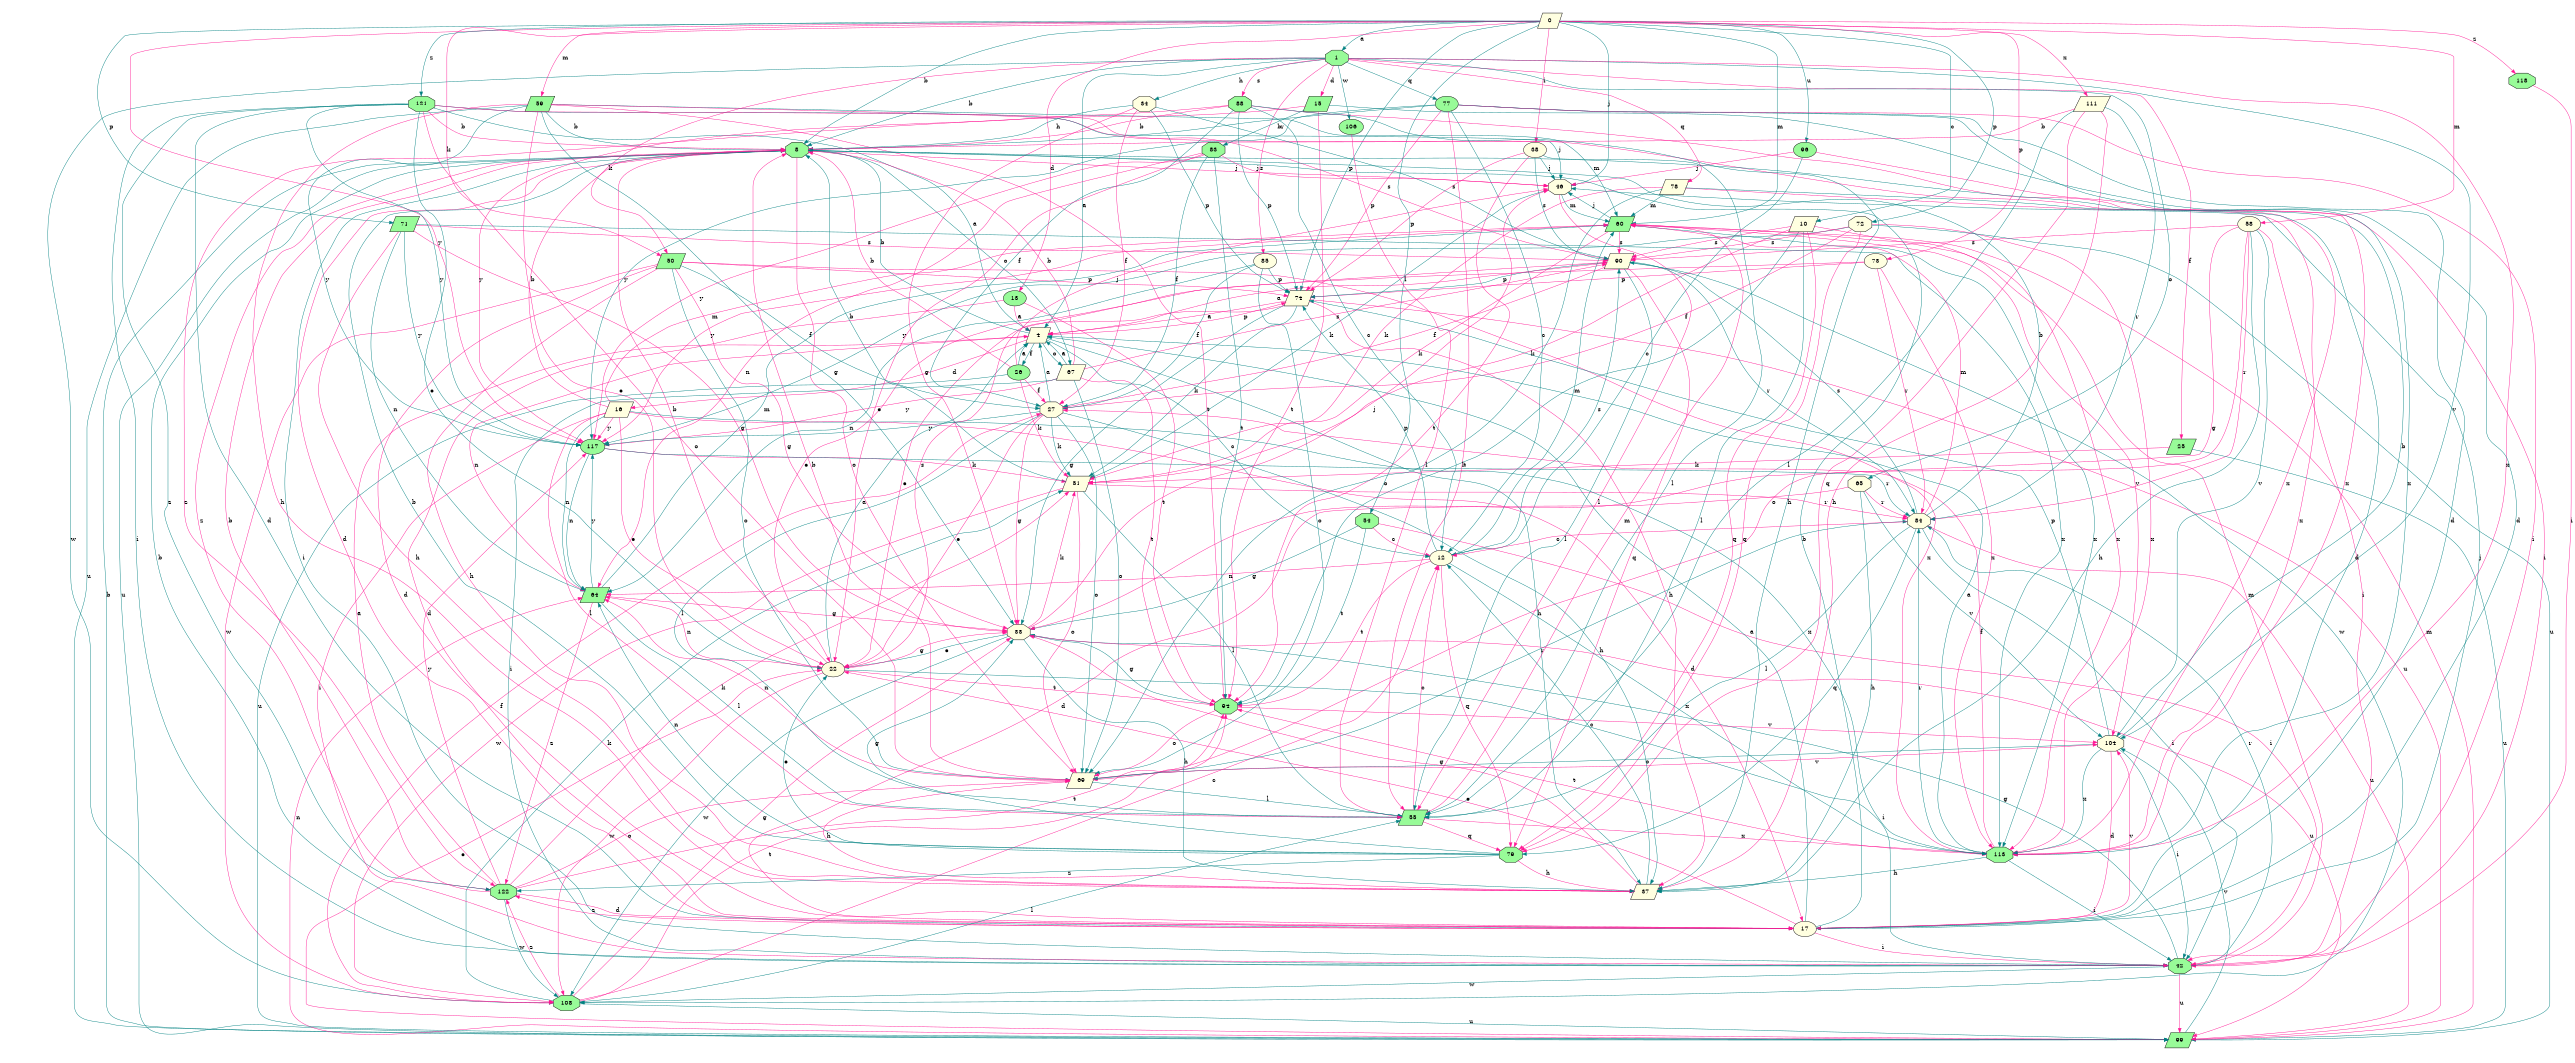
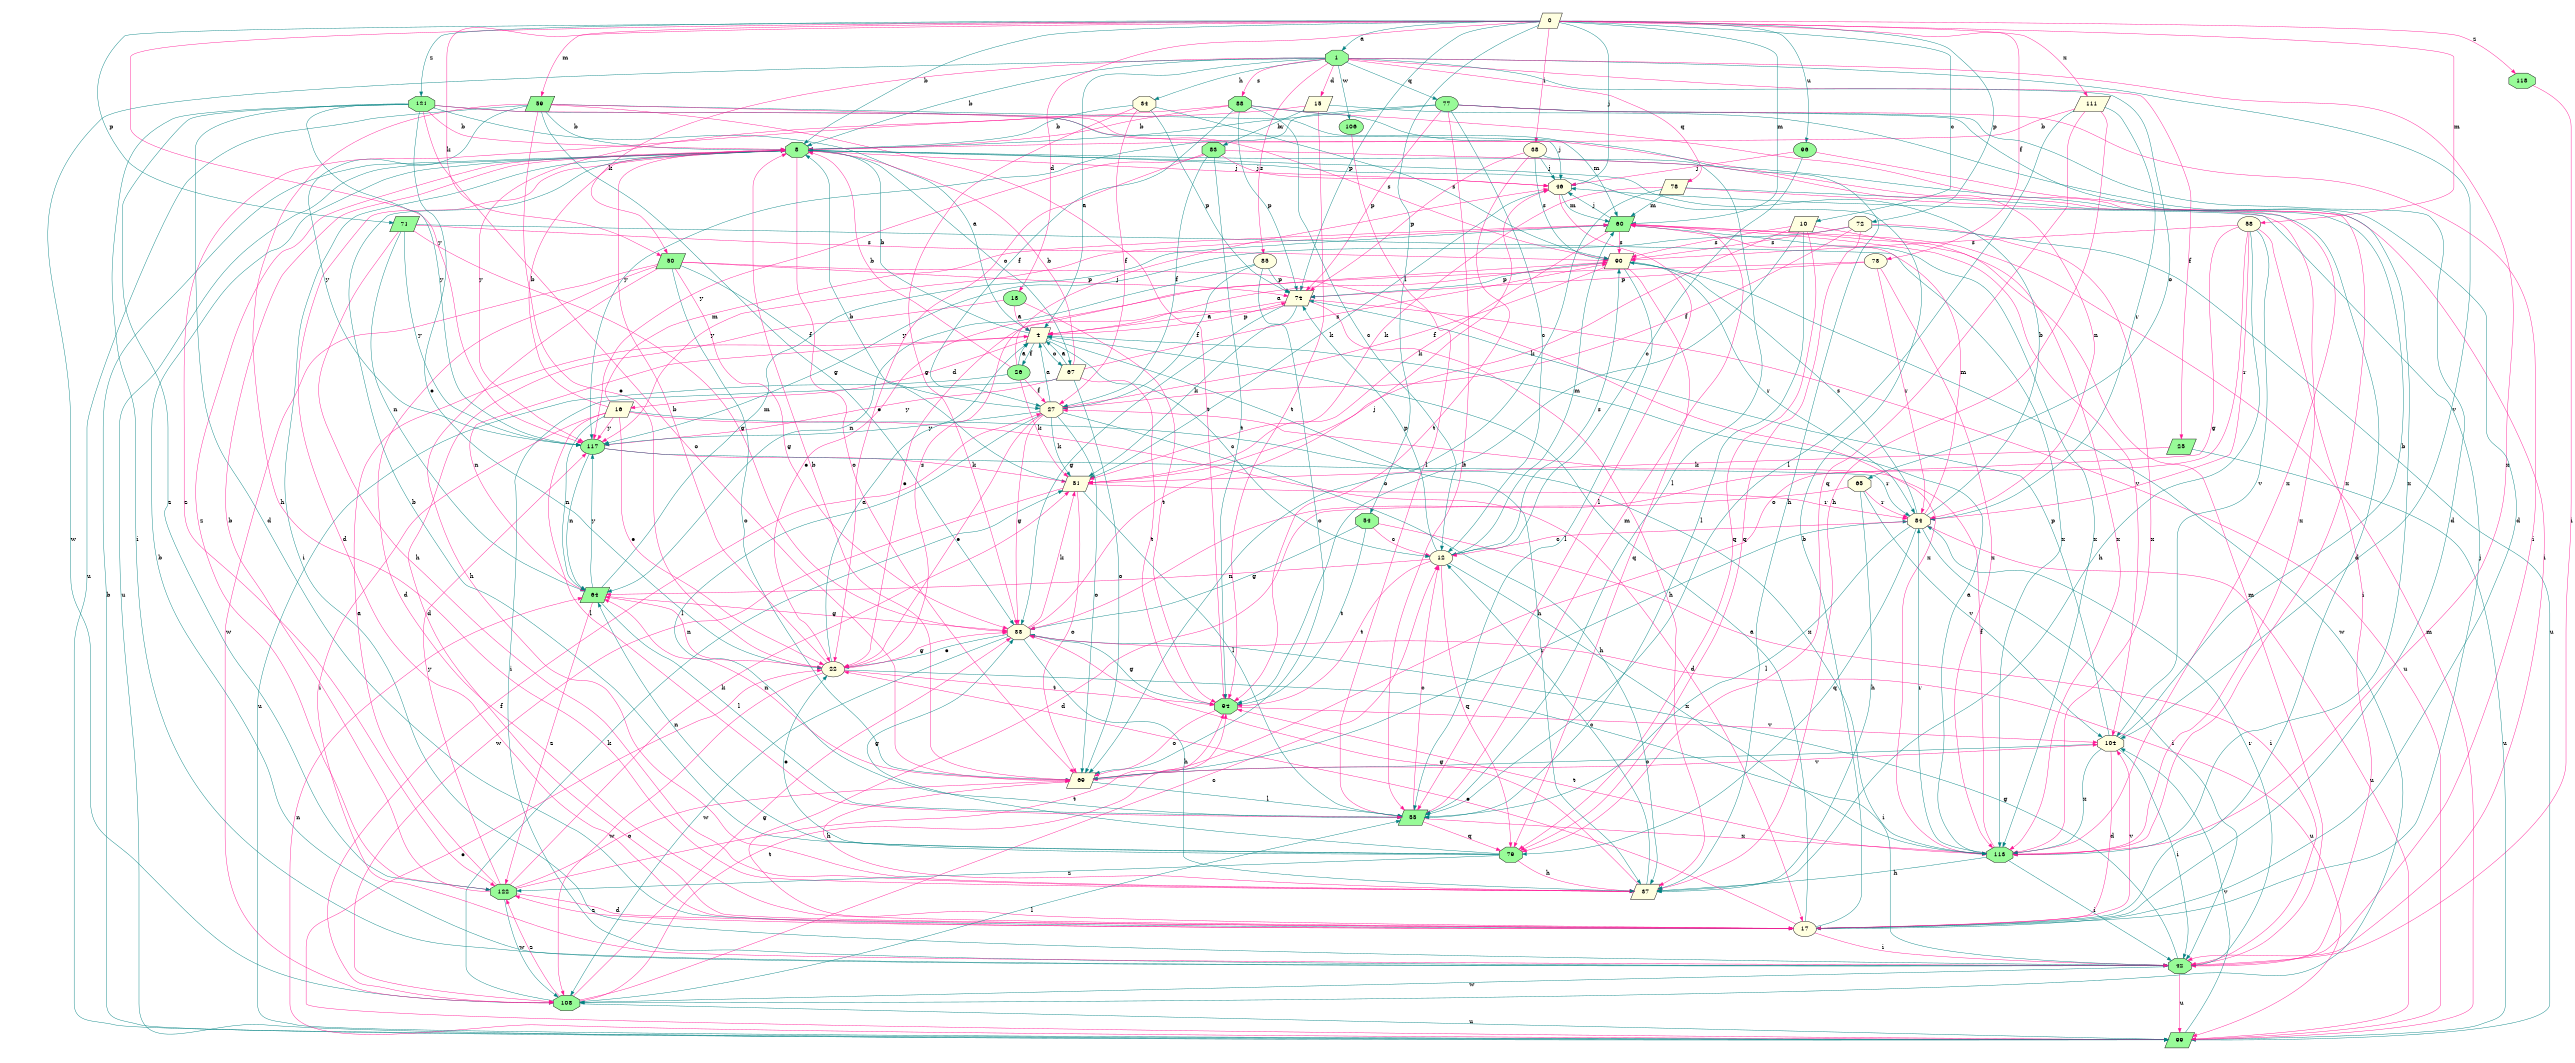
node "15": fillcolor palegreen -> lightyellow
edge "34" -> "8": label "h" -> "b"
edge "0" -> "73": label "p" -> "f"
edge "83" -> "64": now "83" -> "84"
